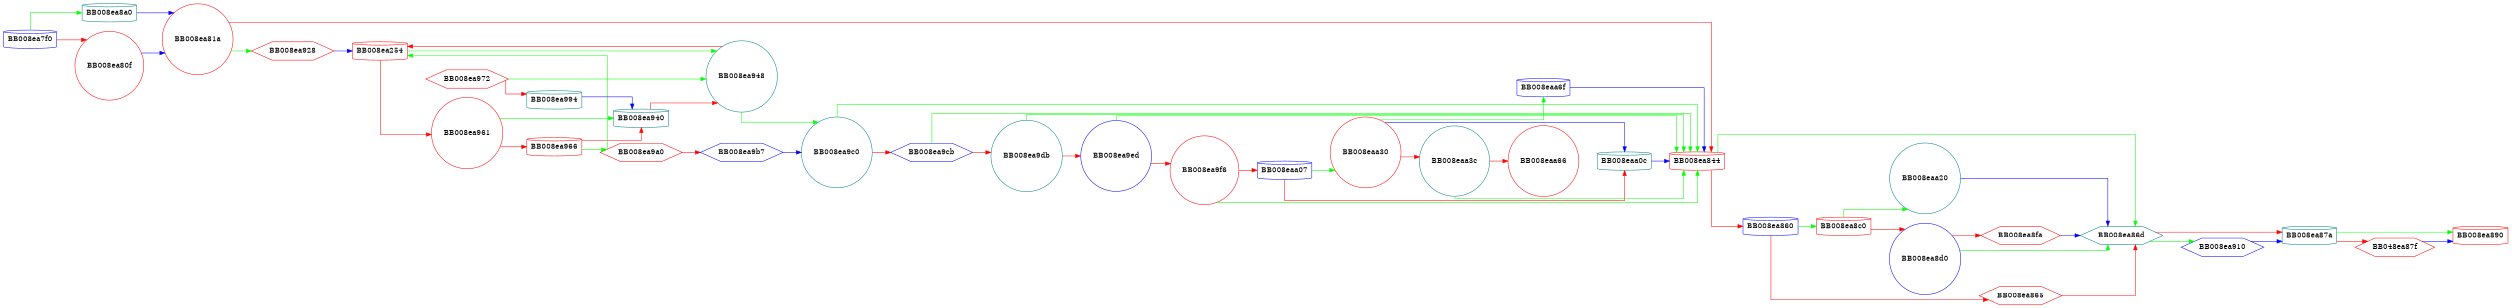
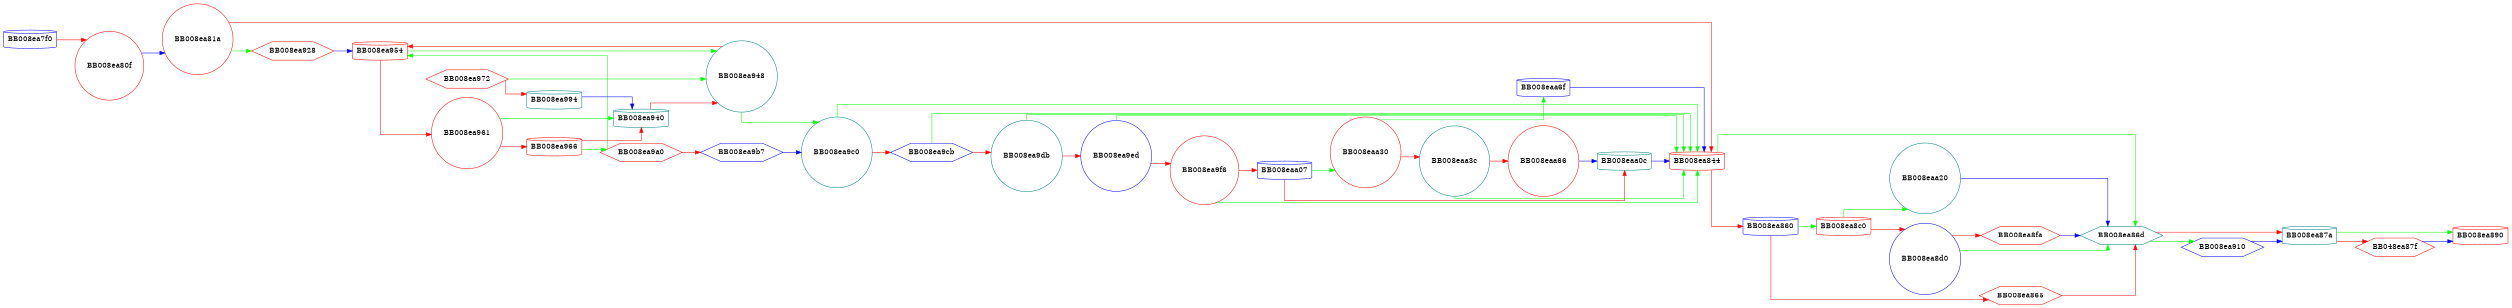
node "BB008ea8a0": removed
node "BB008ea254": label "BB008ea254" -> "BB008ea954"
edge "BB008eaa30" -> "BB008eaa0c": now "BB008eaa66" -> "BB008eaa0c"
